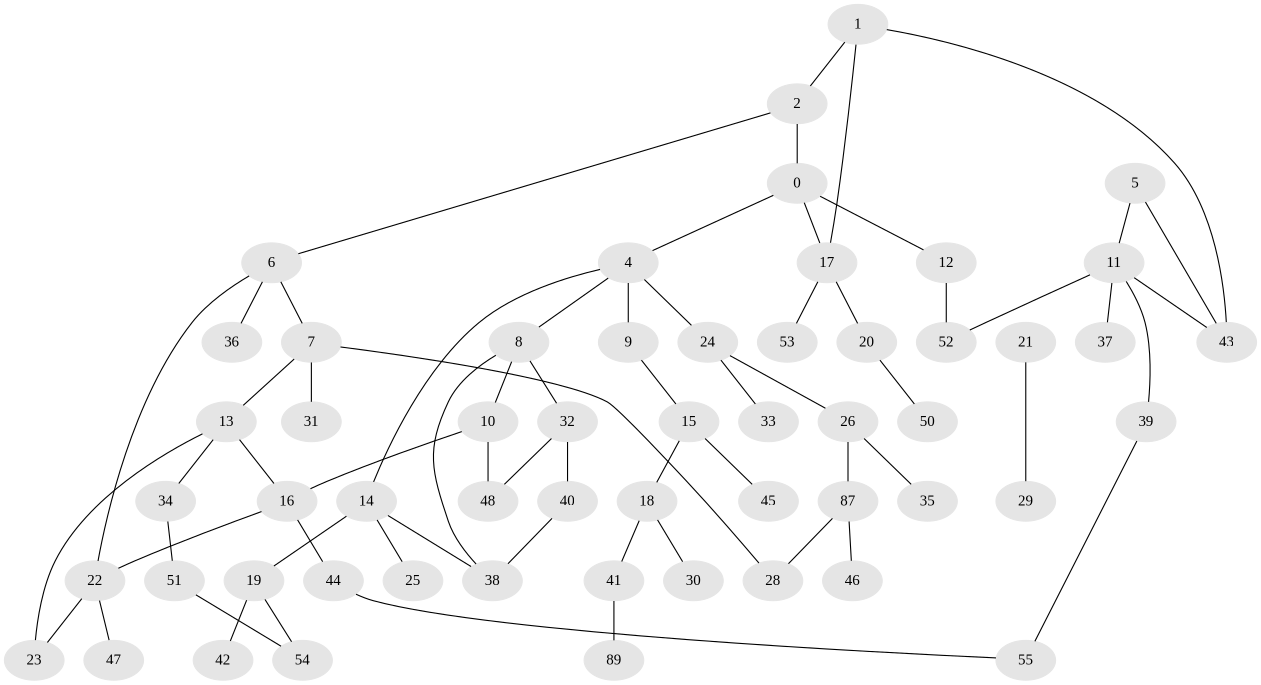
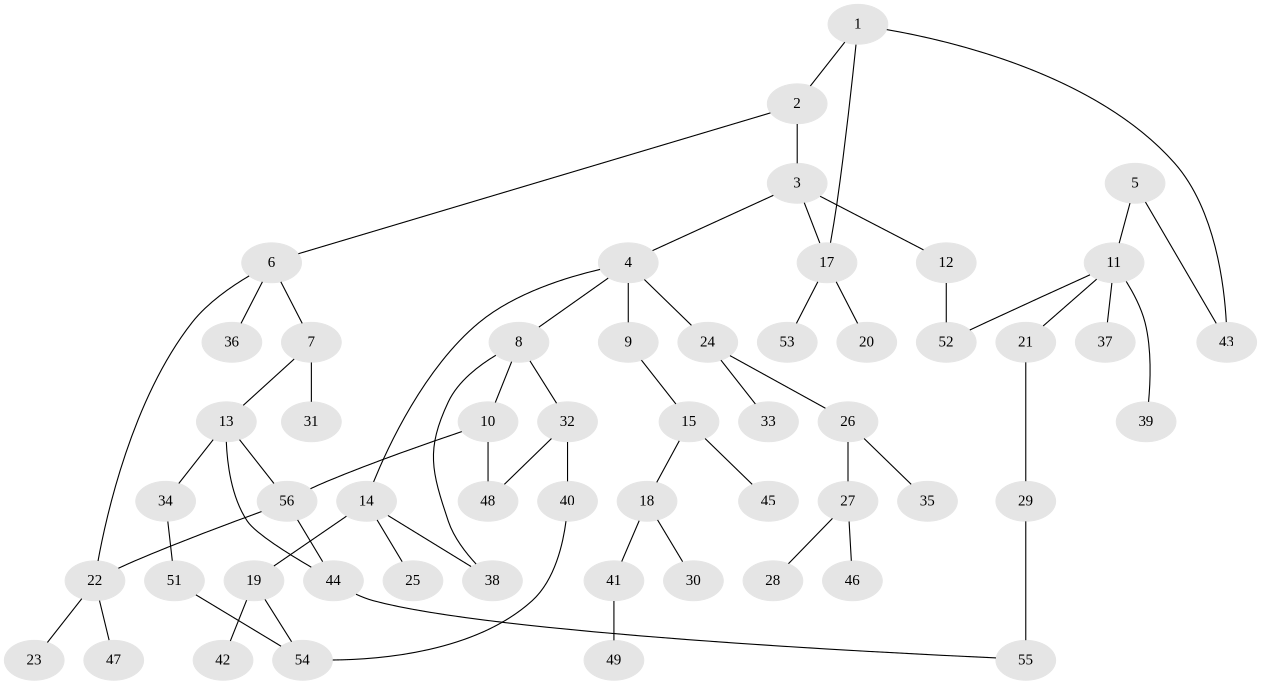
node "0": label "0" -> "3"
edge "11" -- "43": now "11" -- "21"
edge "7" -- "28": removed
node "50": removed
node "16": label "16" -> "56"
node "87": label "87" -> "27"
edge "13" -- "23": now "13" -- "44"
edge "40" -- "38": now "40" -- "54"
edge "39" -- "55": now "29" -- "55"
node "89": label "89" -> "49"
